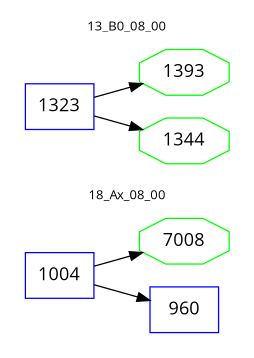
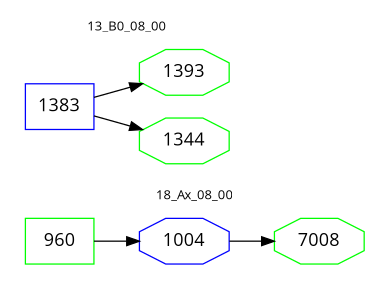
node "1323": label "1323" -> "1383"
node "1004": shape box -> octagon
edge "1004" -> "960": reversed
node "960": color blue -> green
